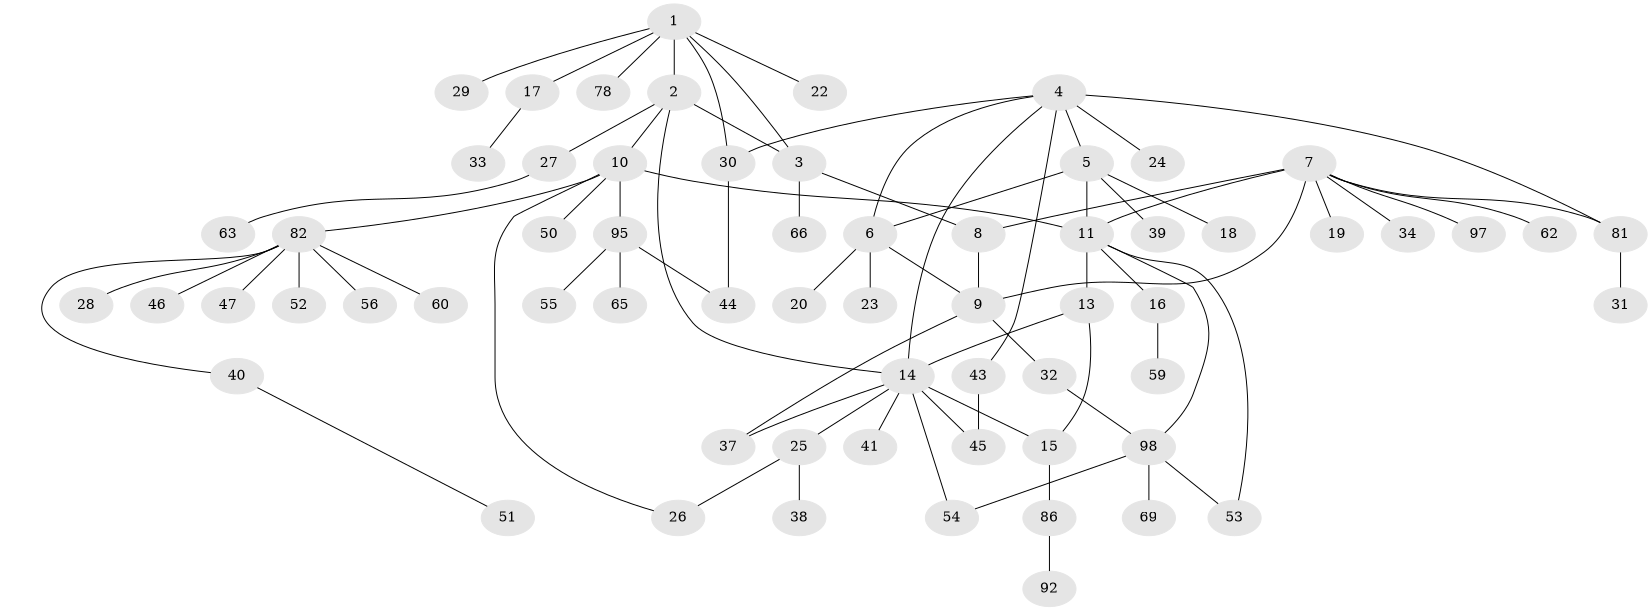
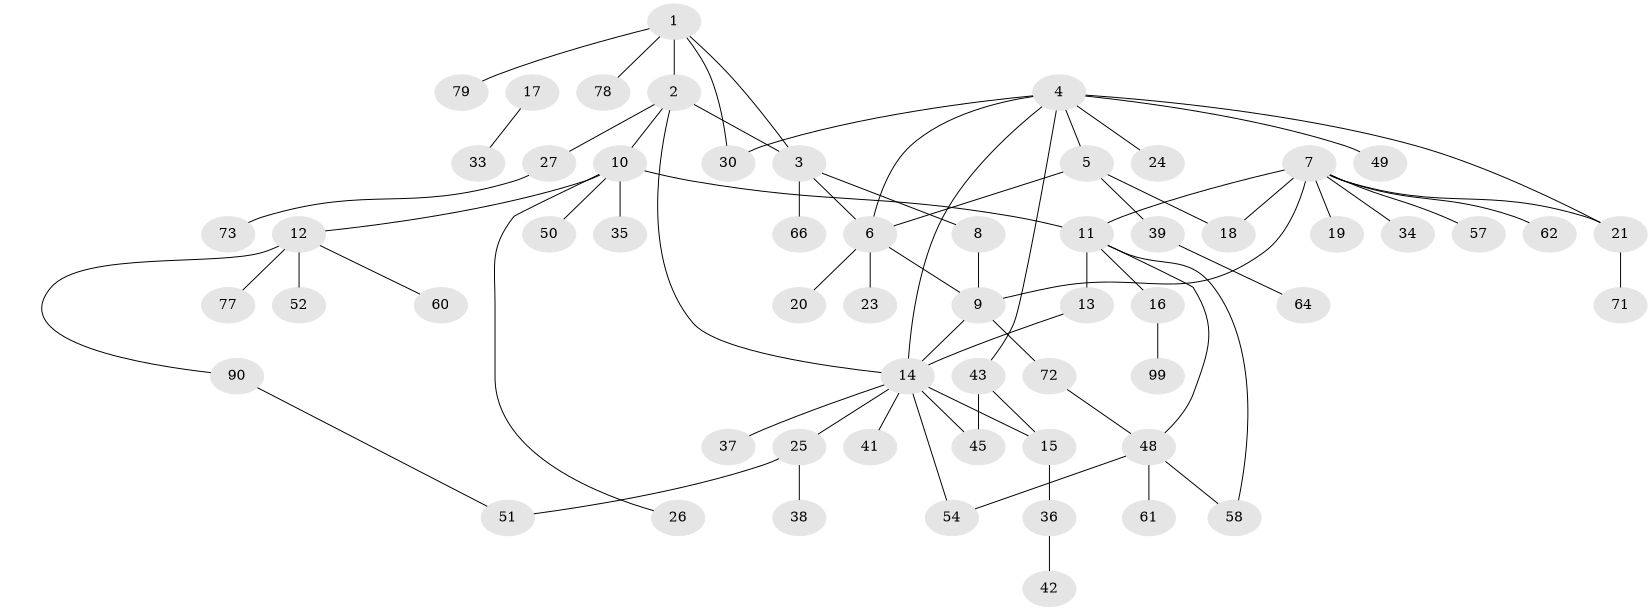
edge "1" -- "17": removed
node "29": label "29" -> "79"
node "22": removed
node "49": added
edge "5" -- "11": removed
edge "7" -- "8": now "7" -- "18"
edge "3" -- "6": added
node "63": label "63" -> "73"
node "82": label "82" -> "12"
node "95": label "95" -> "35"
node "97": label "97" -> "57"
node "81": label "81" -> "21"
node "28": removed
node "46": removed
node "47": label "47" -> "77"
node "56": removed
node "55": removed
node "65": removed
node "44": removed
node "64": added
node "31": label "31" -> "71"
edge "9" -- "37": now "9" -- "14"
node "40": label "40" -> "90"
node "32": label "32" -> "72"
node "59": label "59" -> "99"
edge "13" -- "15": now "43" -- "15"
node "98": label "98" -> "48"
edge "25" -- "26": now "25" -- "51"
node "86": label "86" -> "36"
node "69": label "69" -> "61"
node "53": label "53" -> "58"
node "92": label "92" -> "42"
